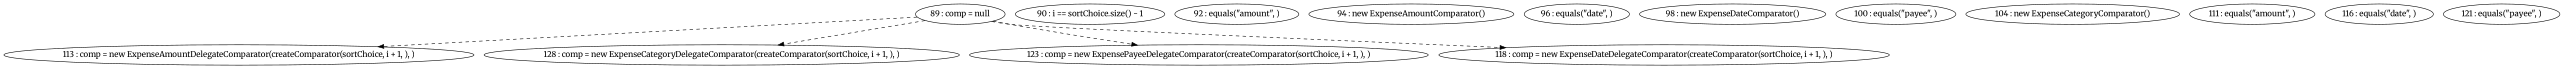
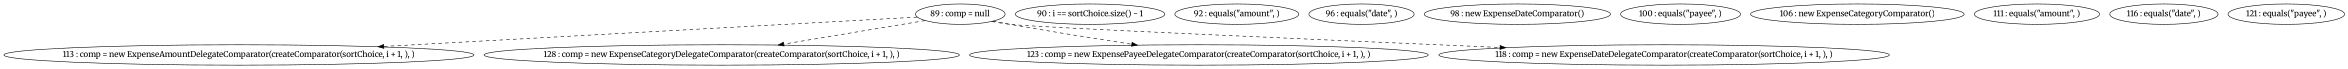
node "94 : new ExpenseAmountComparator()": removed
node "104 : new ExpenseCategoryComparator()": label "104 : new ExpenseCategoryComparator()" -> "106 : new ExpenseCategoryComparator()"
